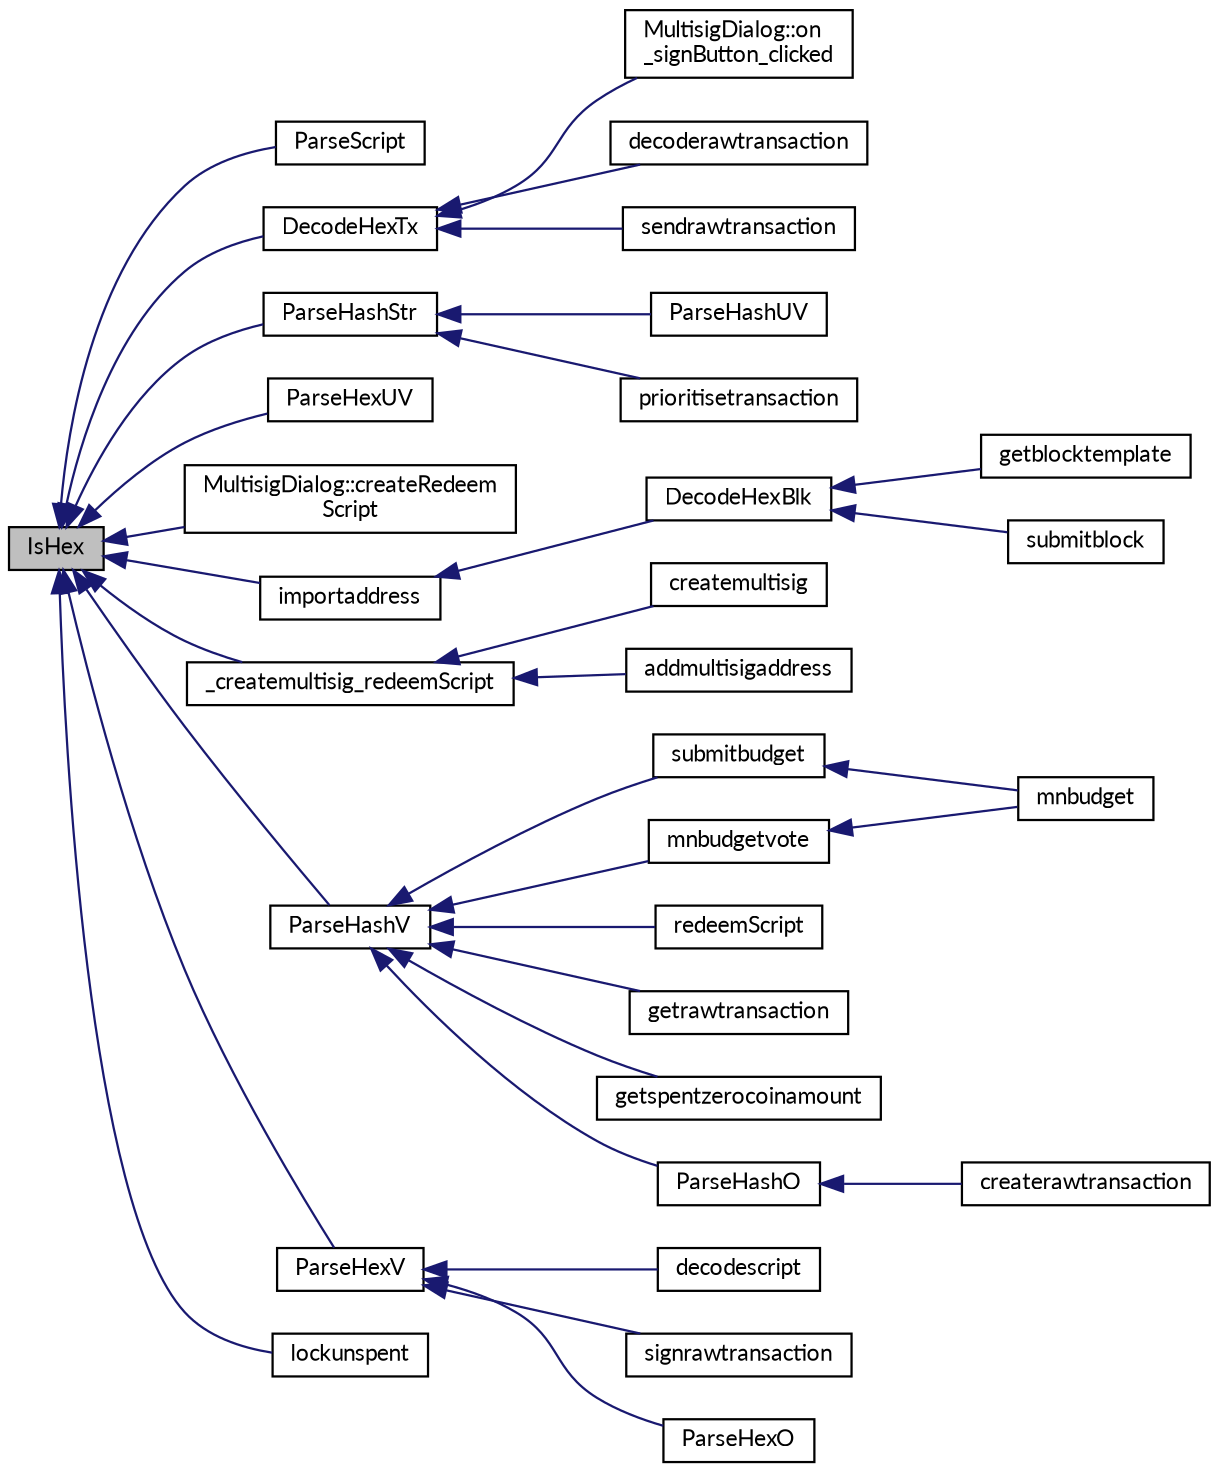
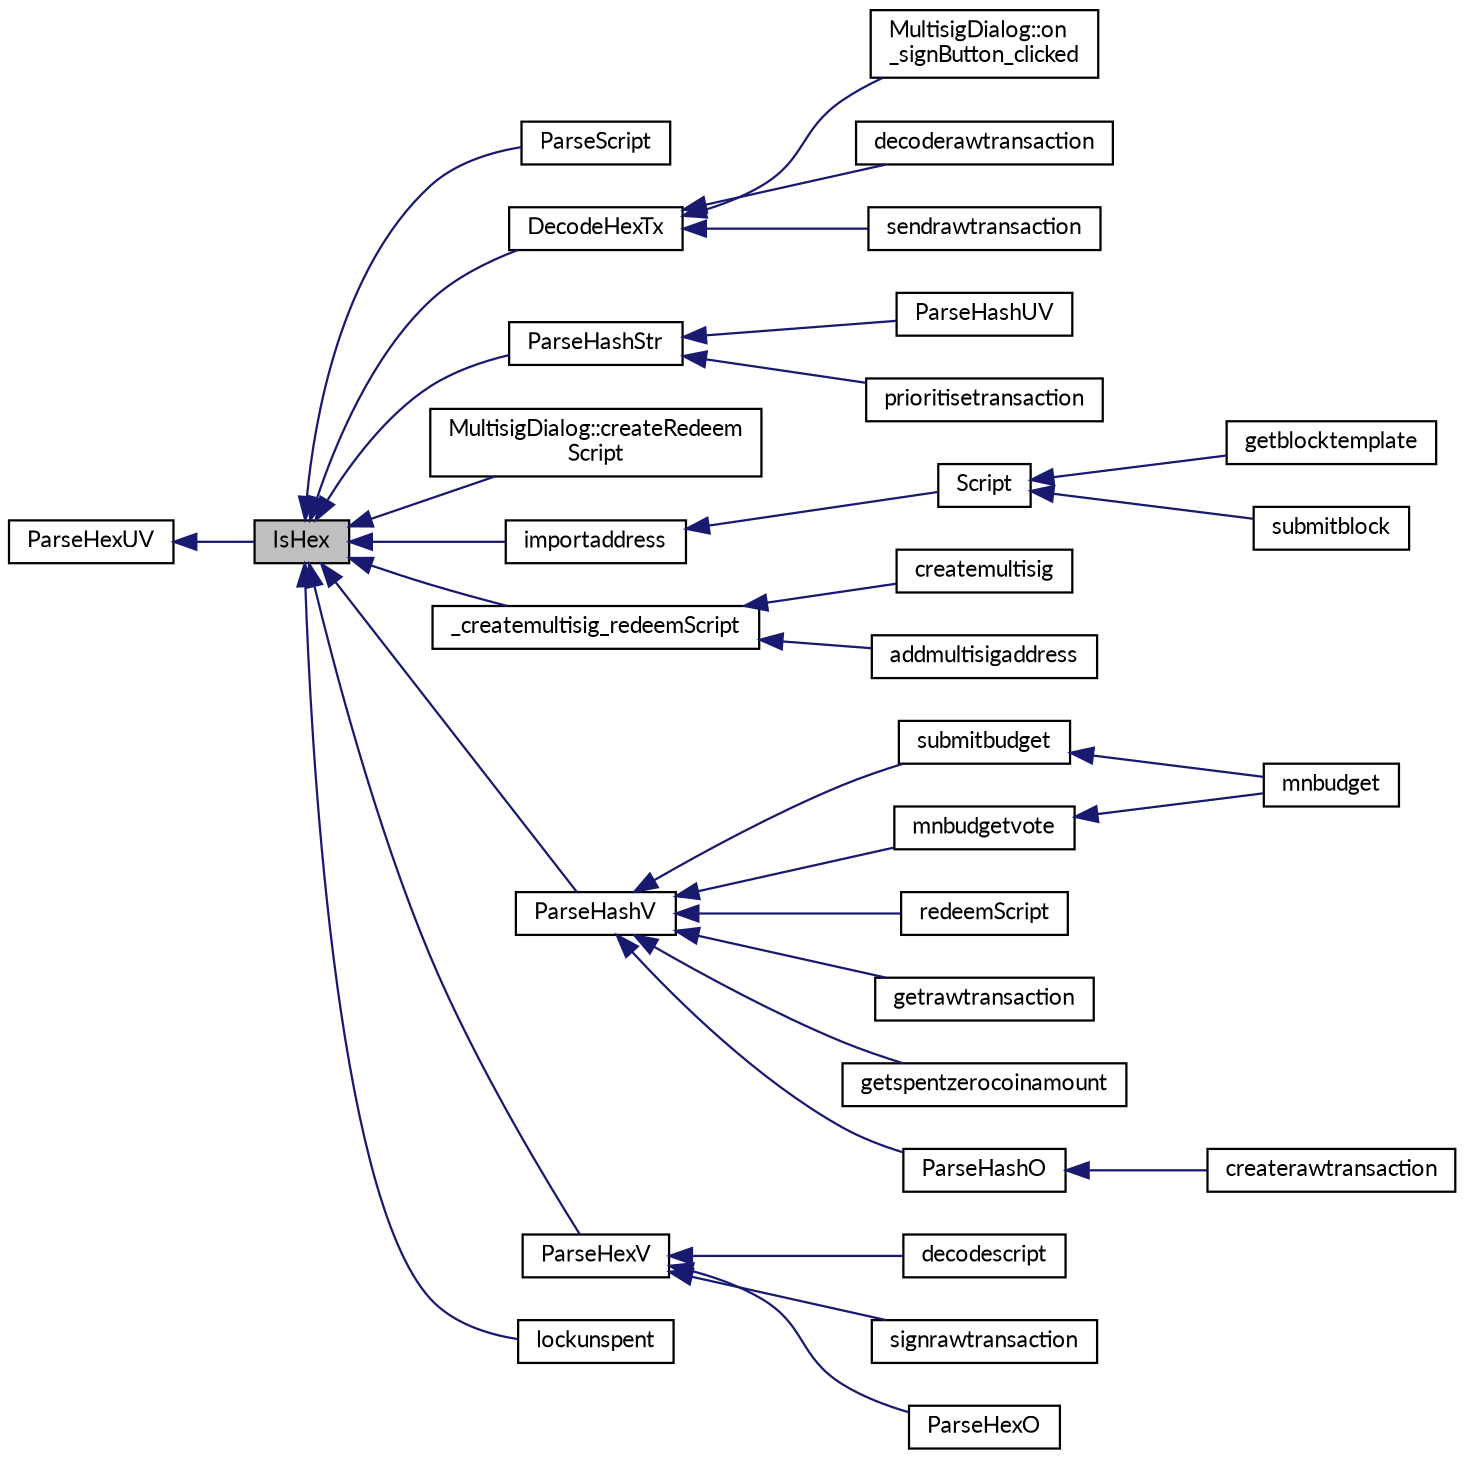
edge "ParseHexUV" -> "IsHex": reversed
node "DecodeHexBlk": label "DecodeHexBlk" -> "Script"
